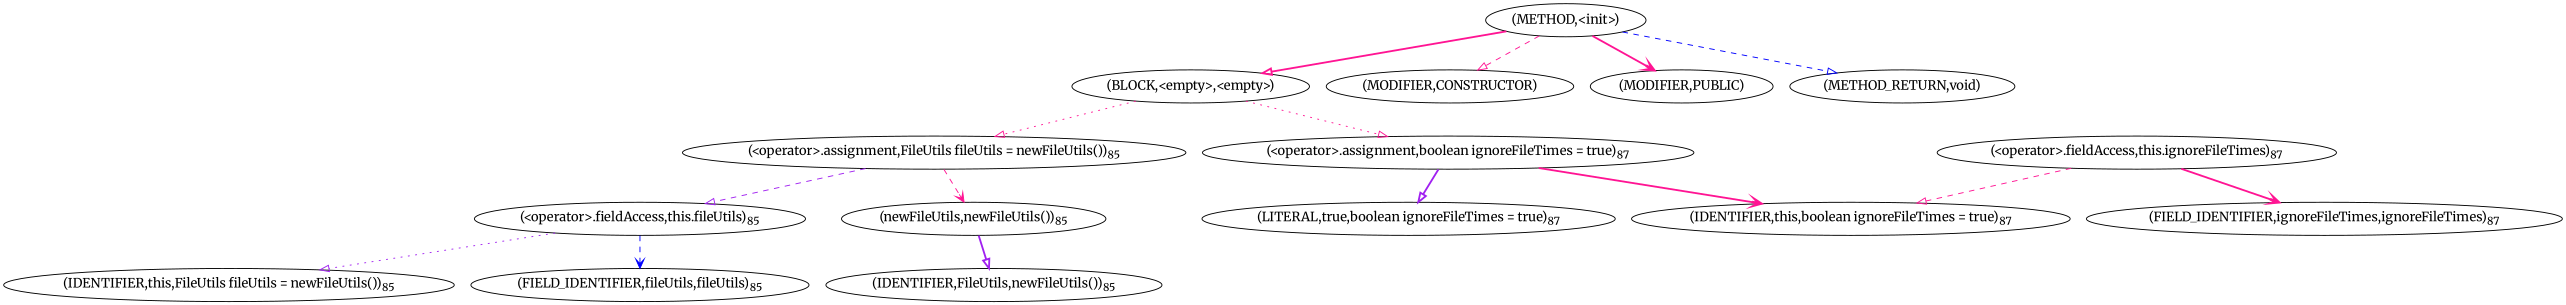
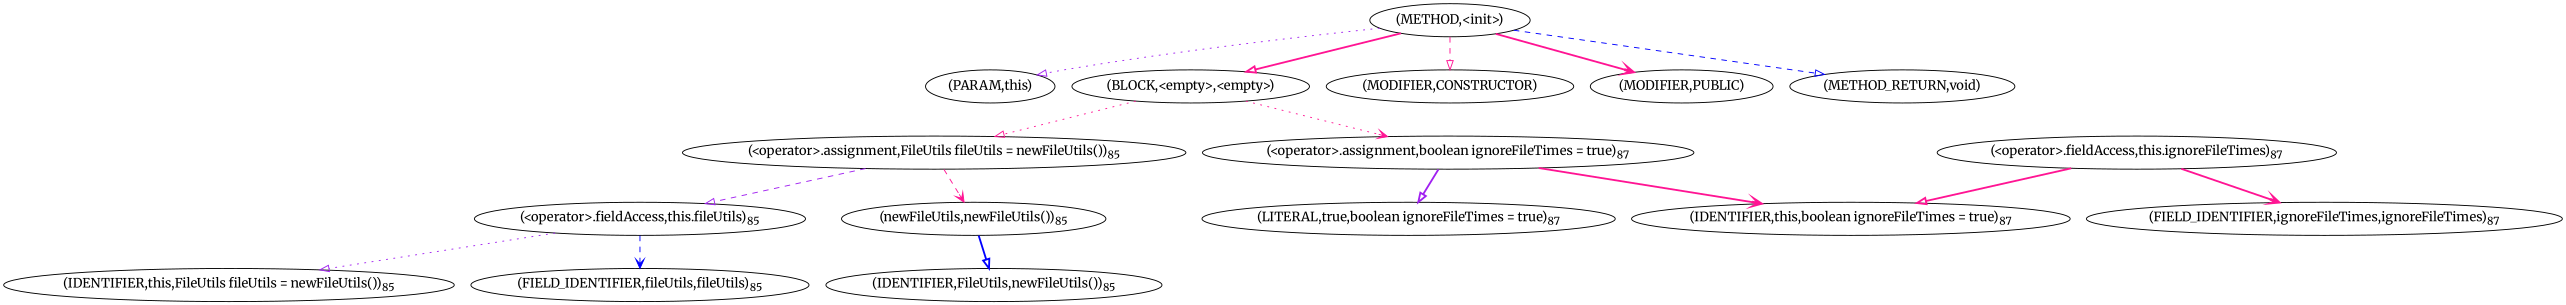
node "(PARAM,this)": added
edge "(BLOCK,<empty>,<empty>)" -> "(<operator>.assignment,boolean ignoreFileTimes = true)": arrowhead onormal -> vee
edge "(<operator>.fieldAccess,this.ignoreFileTimes)" -> "(IDENTIFIER,this,boolean ignoreFileTimes = true)": style dashed -> bold
edge "(newFileUtils,newFileUtils())" -> "(IDENTIFIER,FileUtils,newFileUtils())": color purple -> blue
